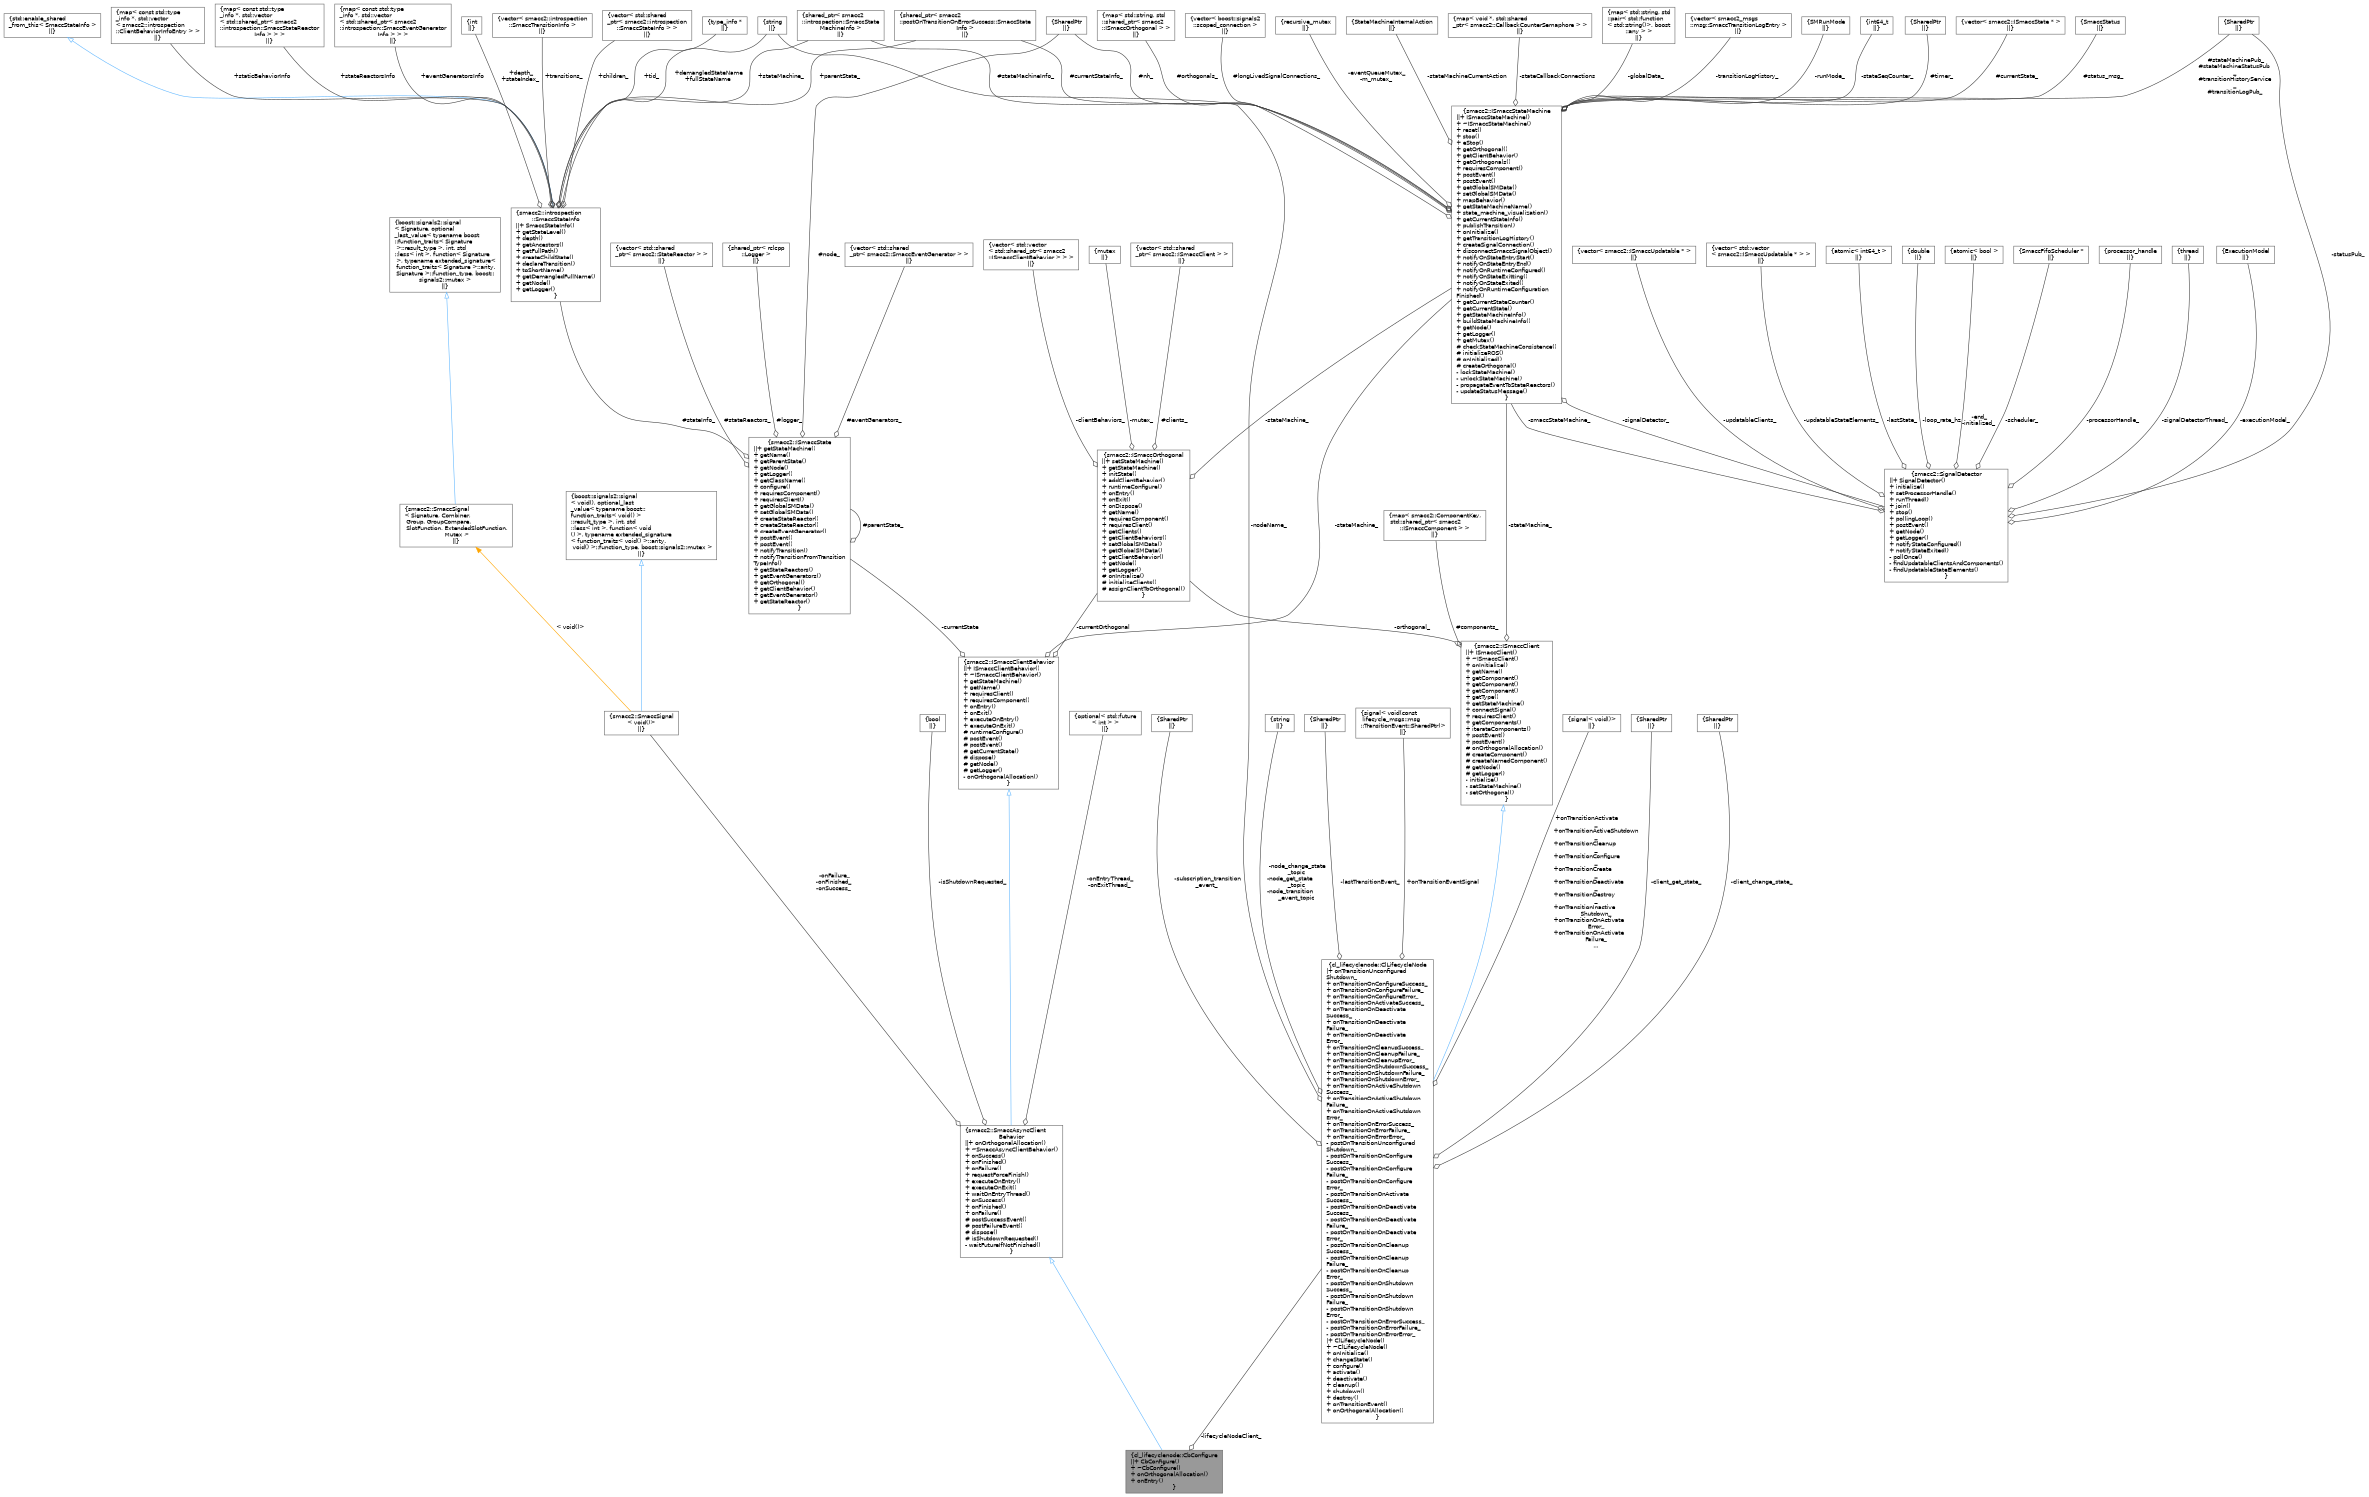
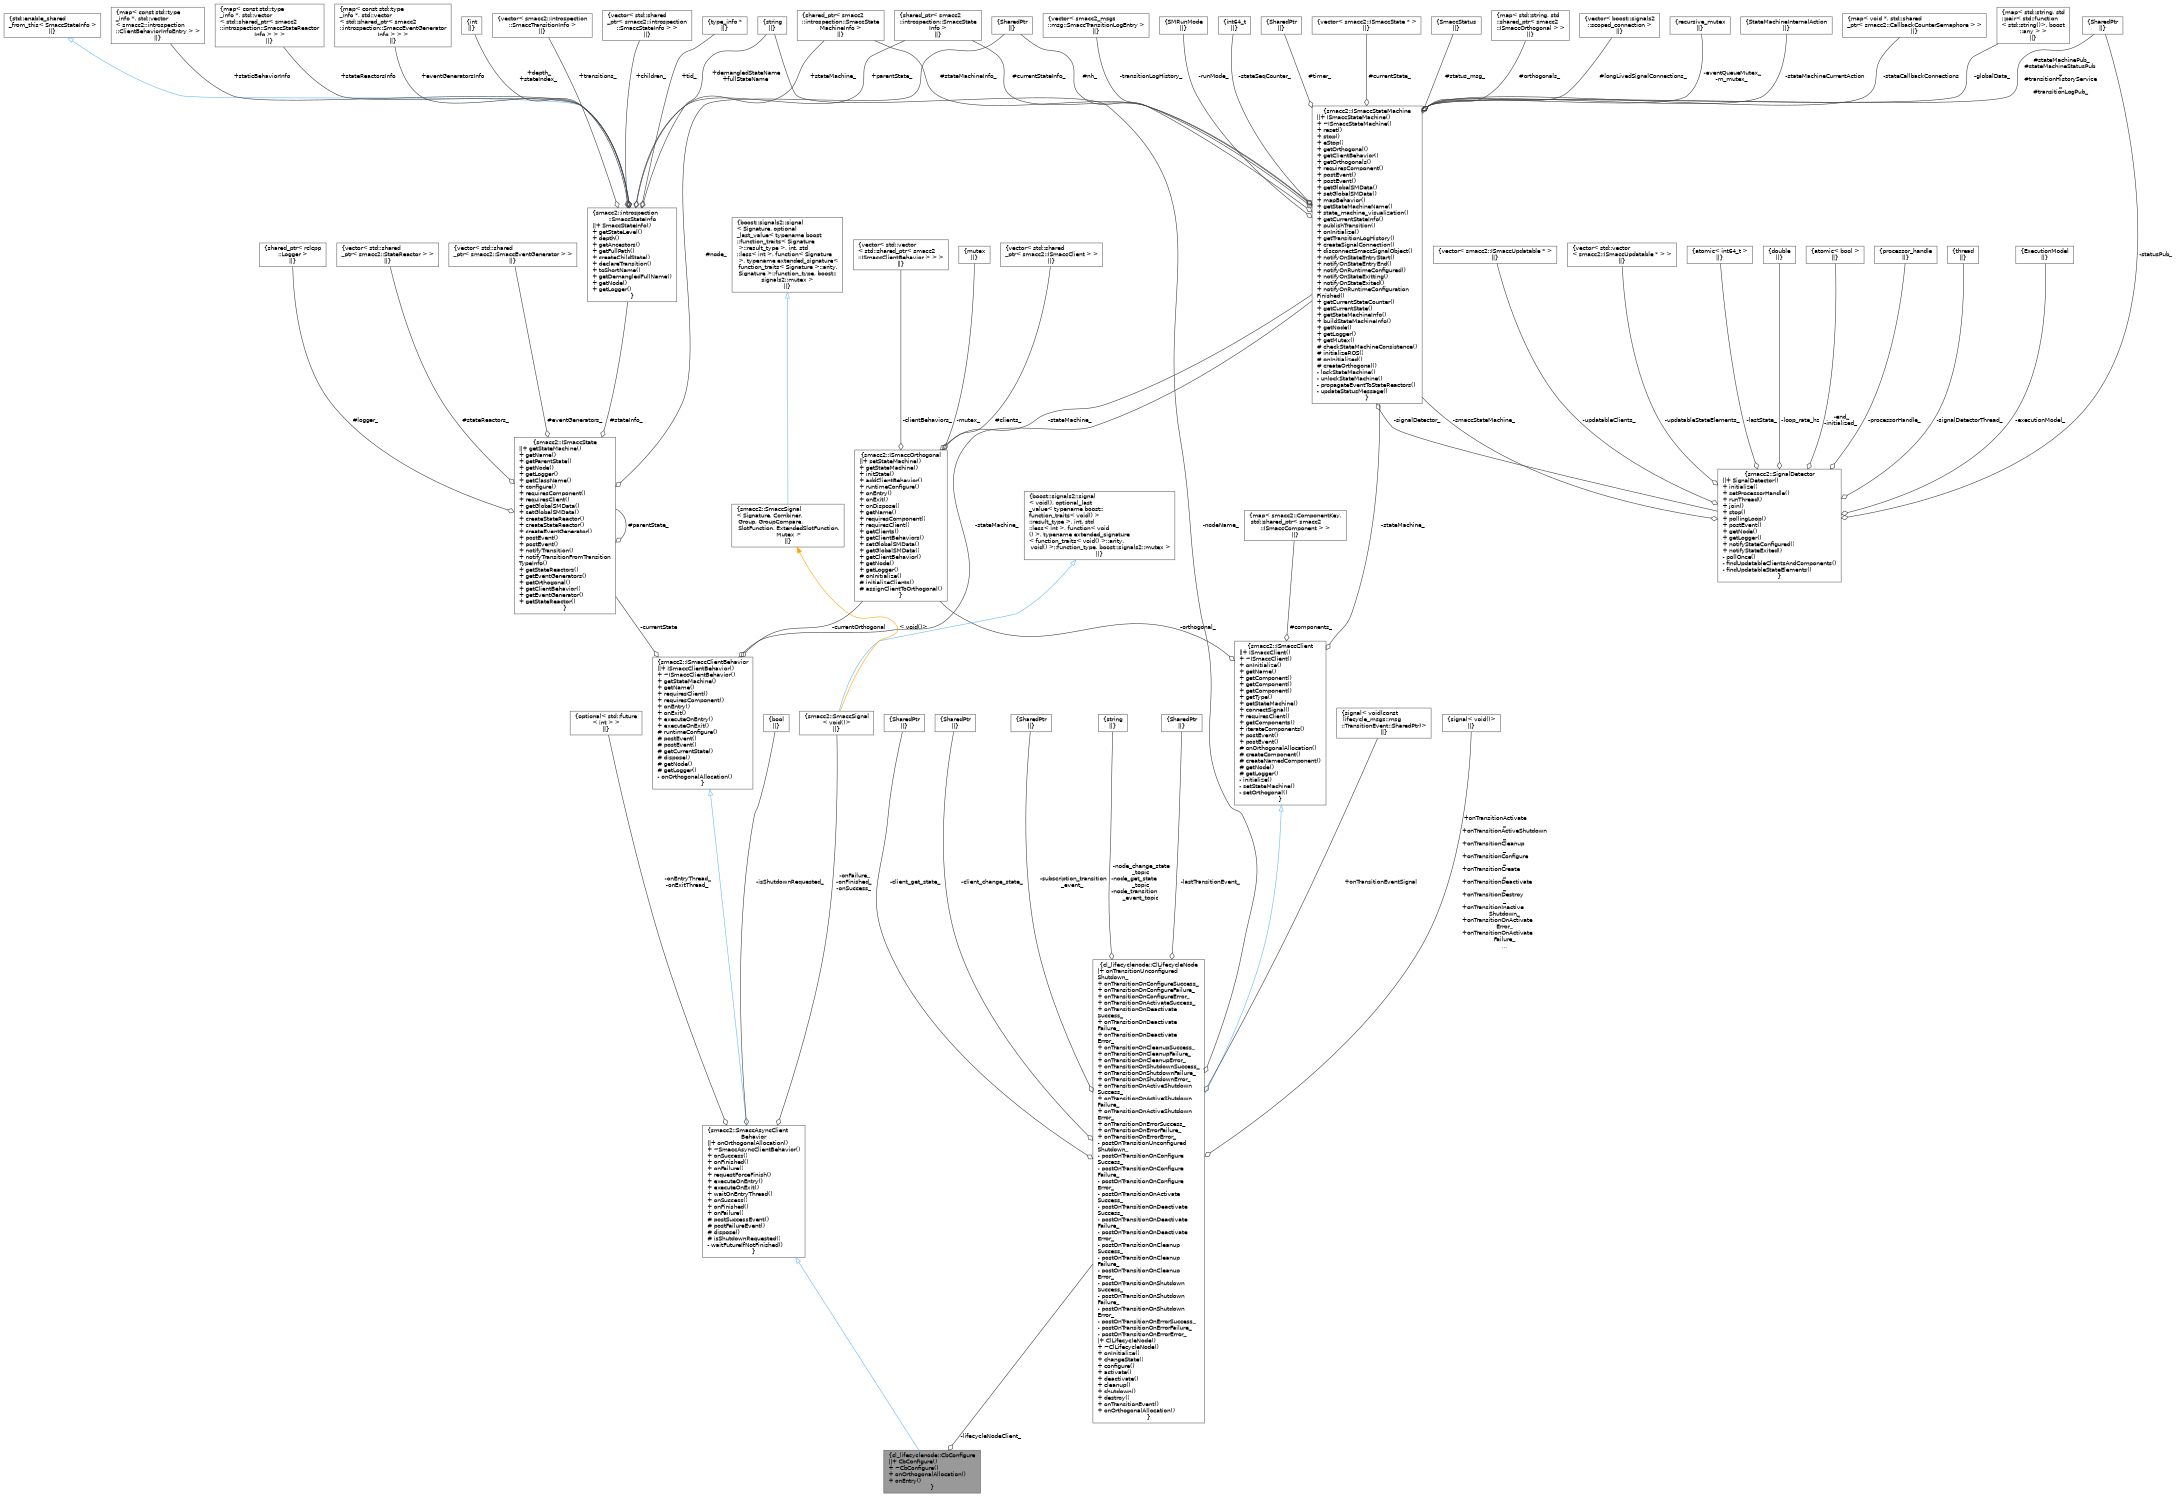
node "{shared_ptr< smacc2 ::postOnTransitionOnErrorSuccess::SmaccState Info > ||}": label "{shared_ptr< smacc2 ::postOnTransitionOnErrorSuccess::SmaccState Info > ||}" -> "{shared_ptr< smacc2 ::introspection::SmaccState Info > ||}"
node "{SmaccFifoScheduler * ||}": removed
